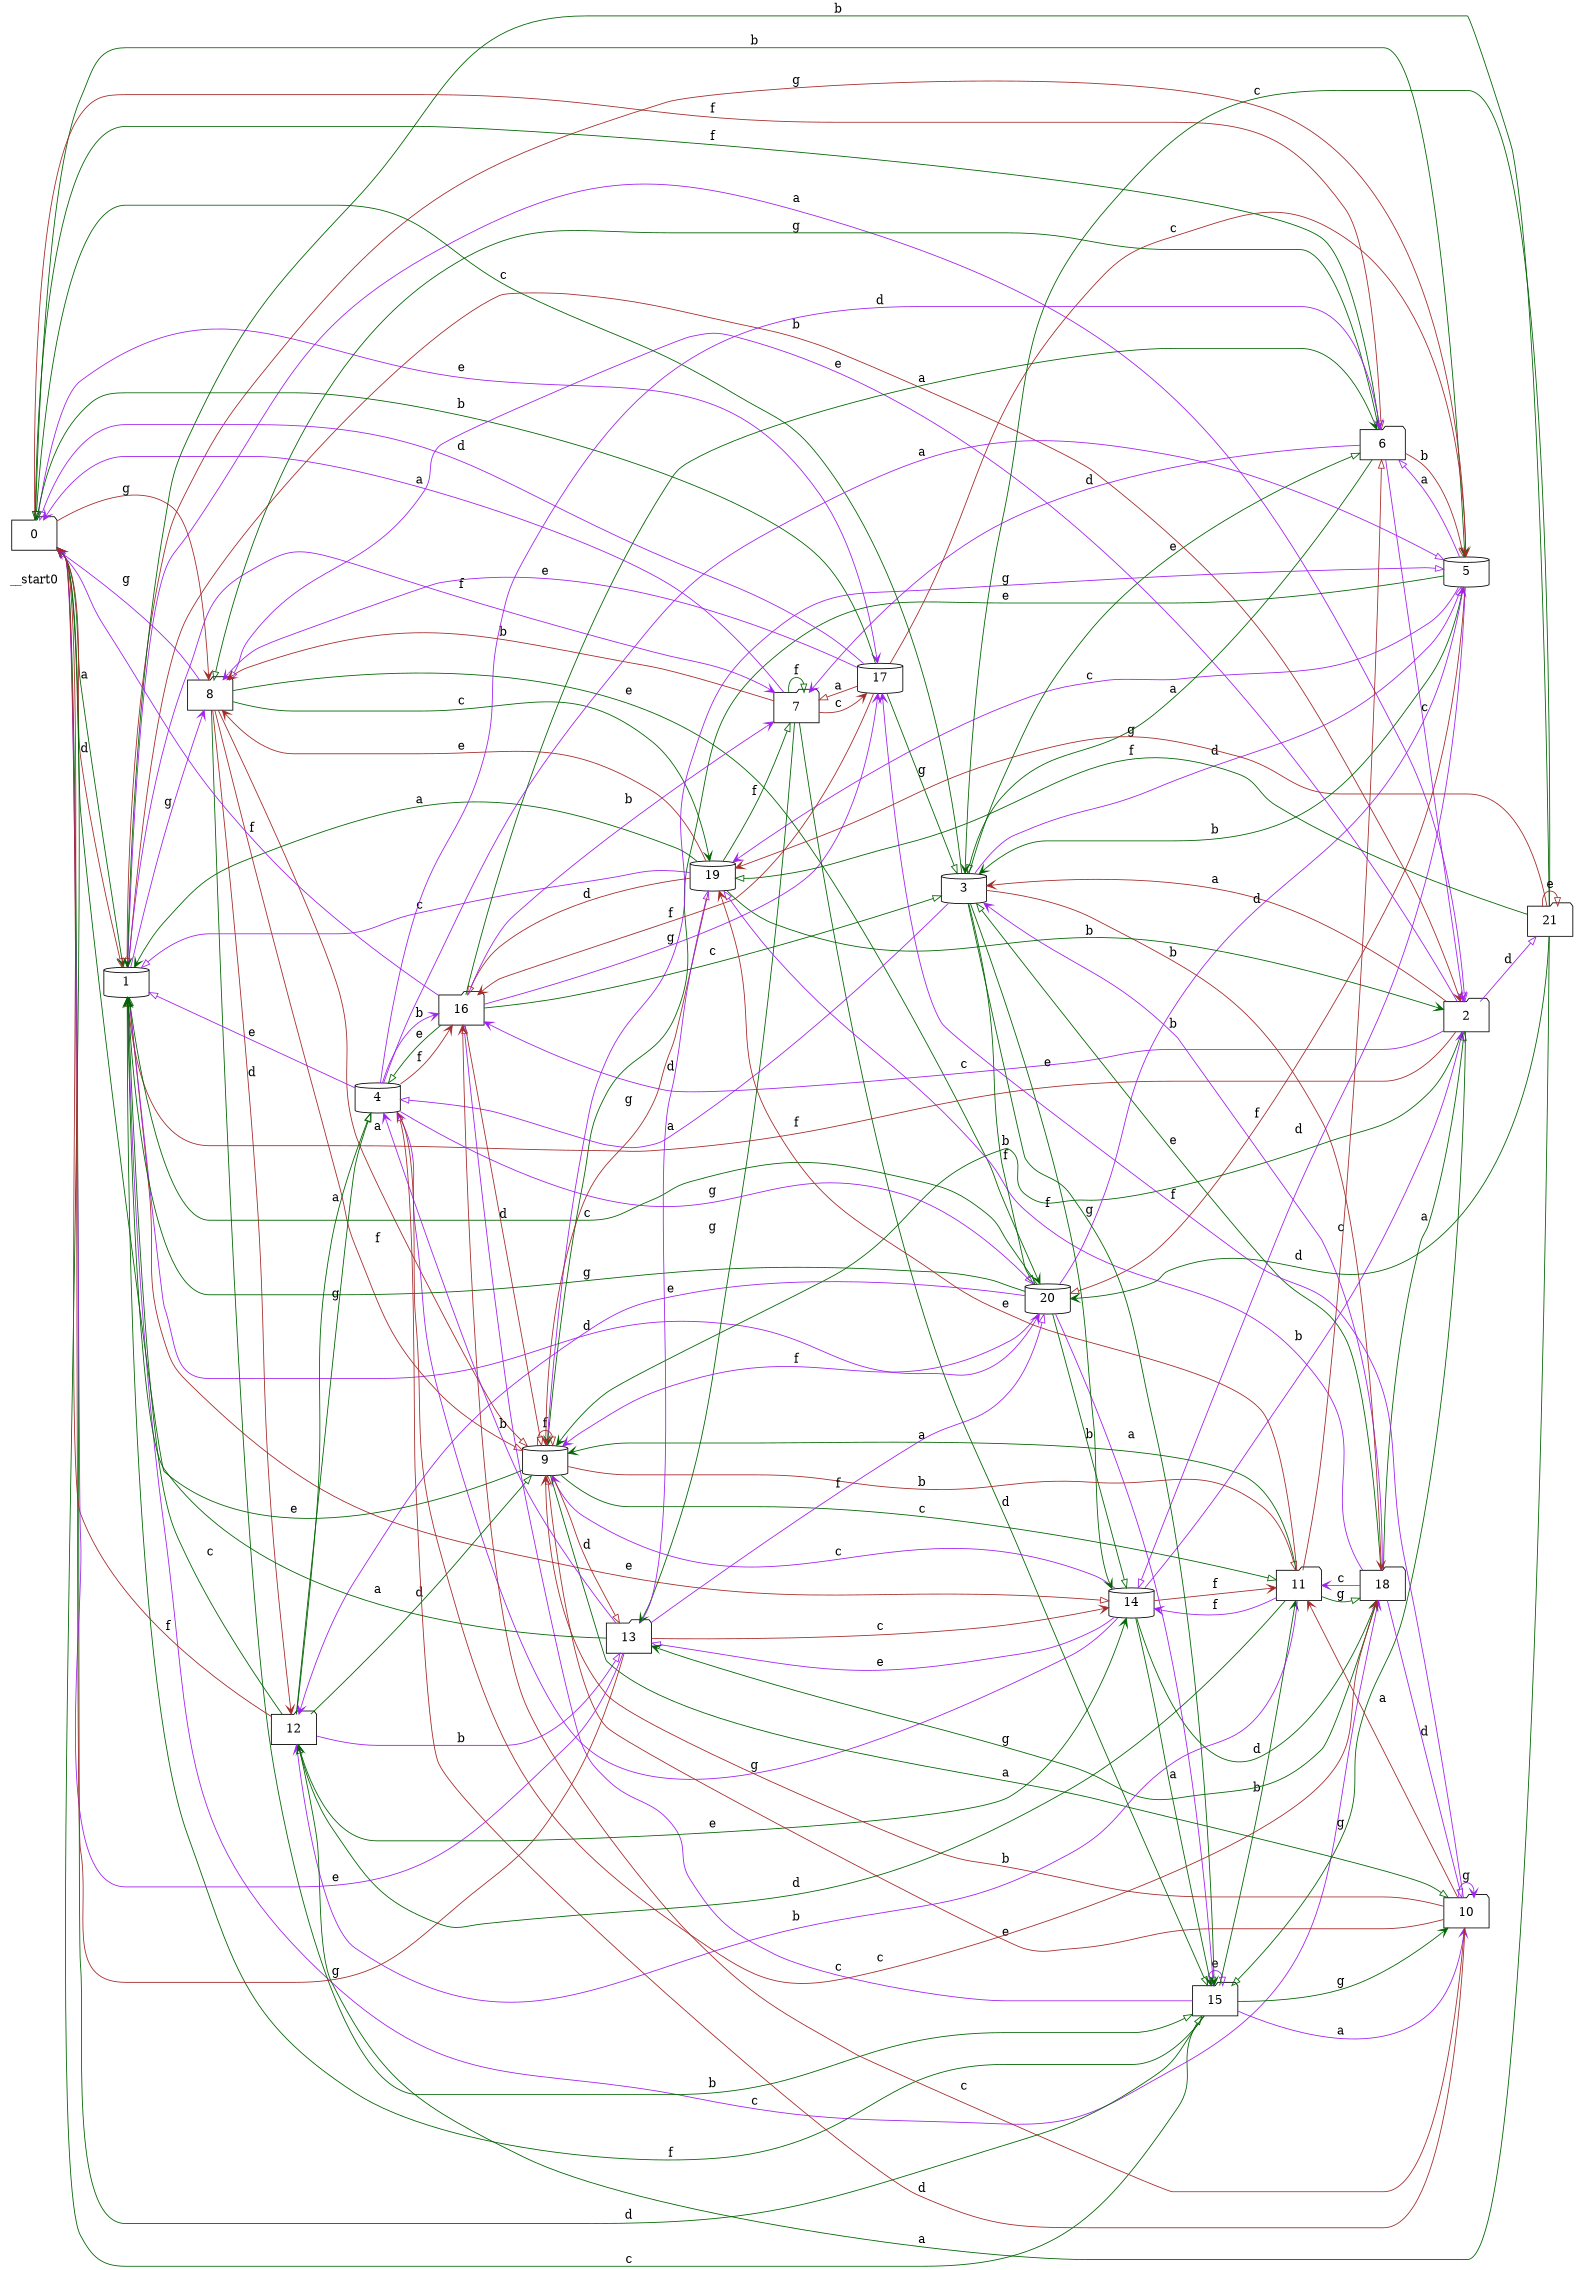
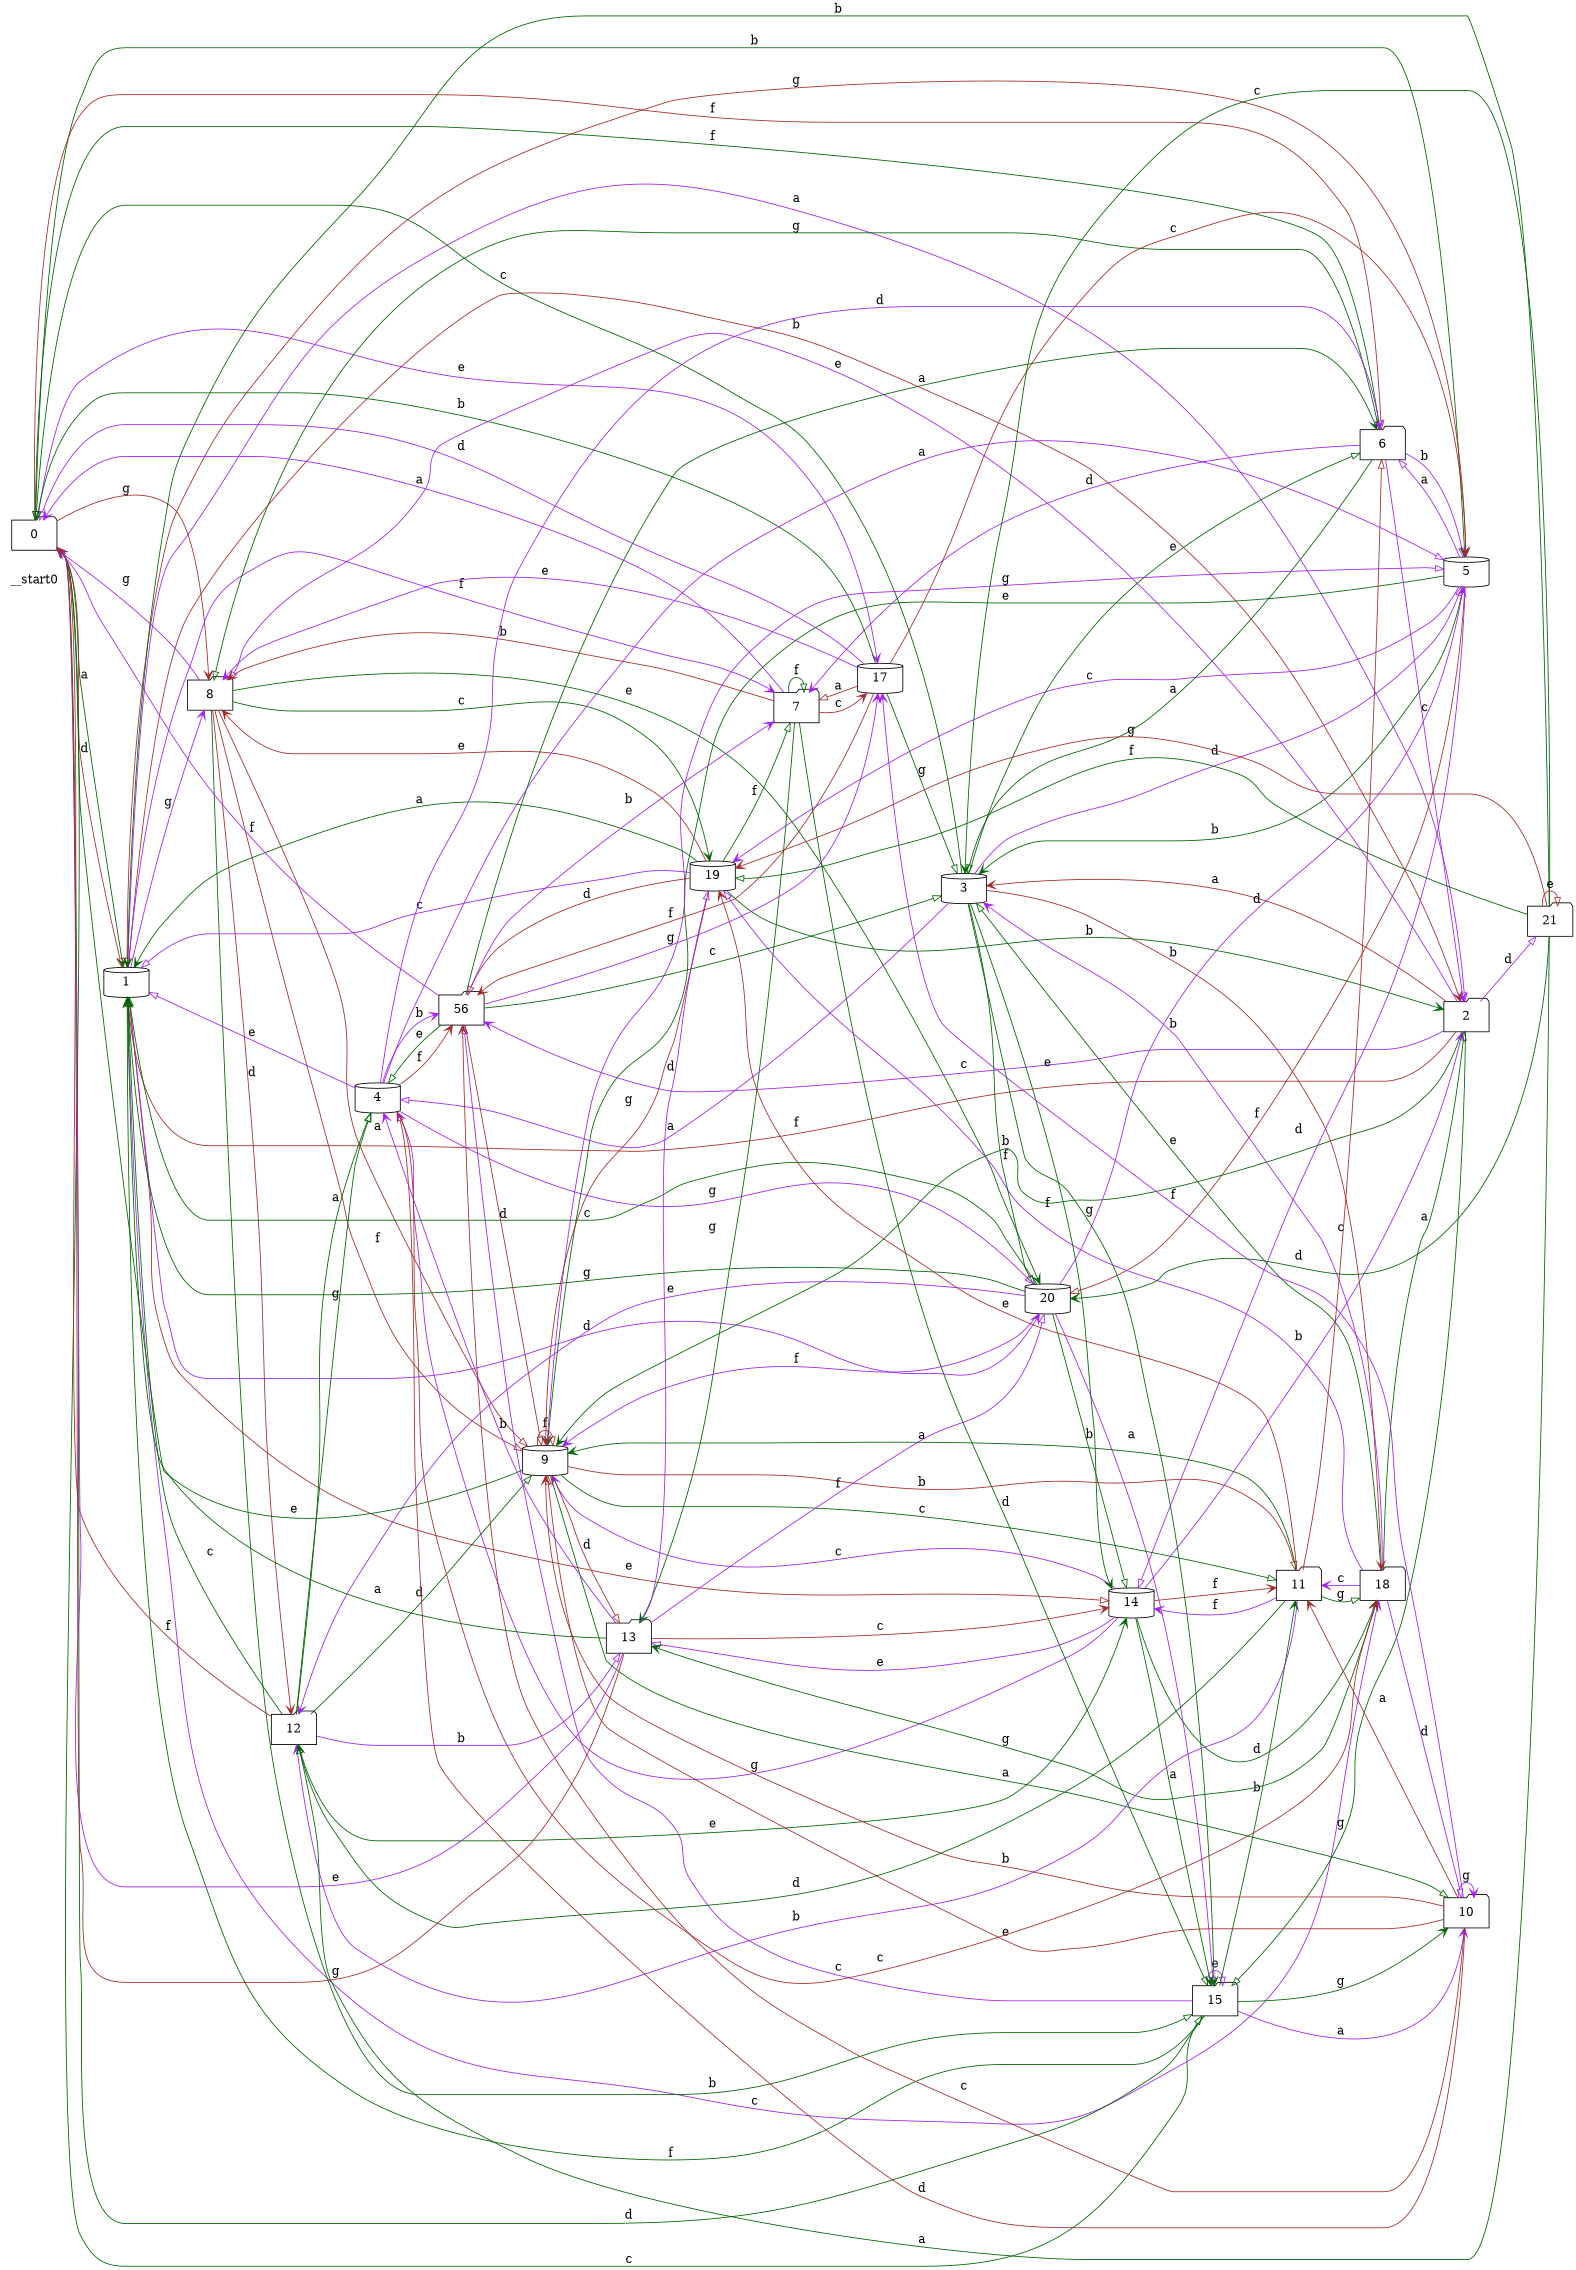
edge "6" -> "5": color brown -> purple
node "16": label "16" -> "56"
